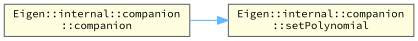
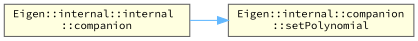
node "Eigen::internal::companion ::companion": label "Eigen::internal::companion ::companion" -> "Eigen::internal::internal ::companion"
